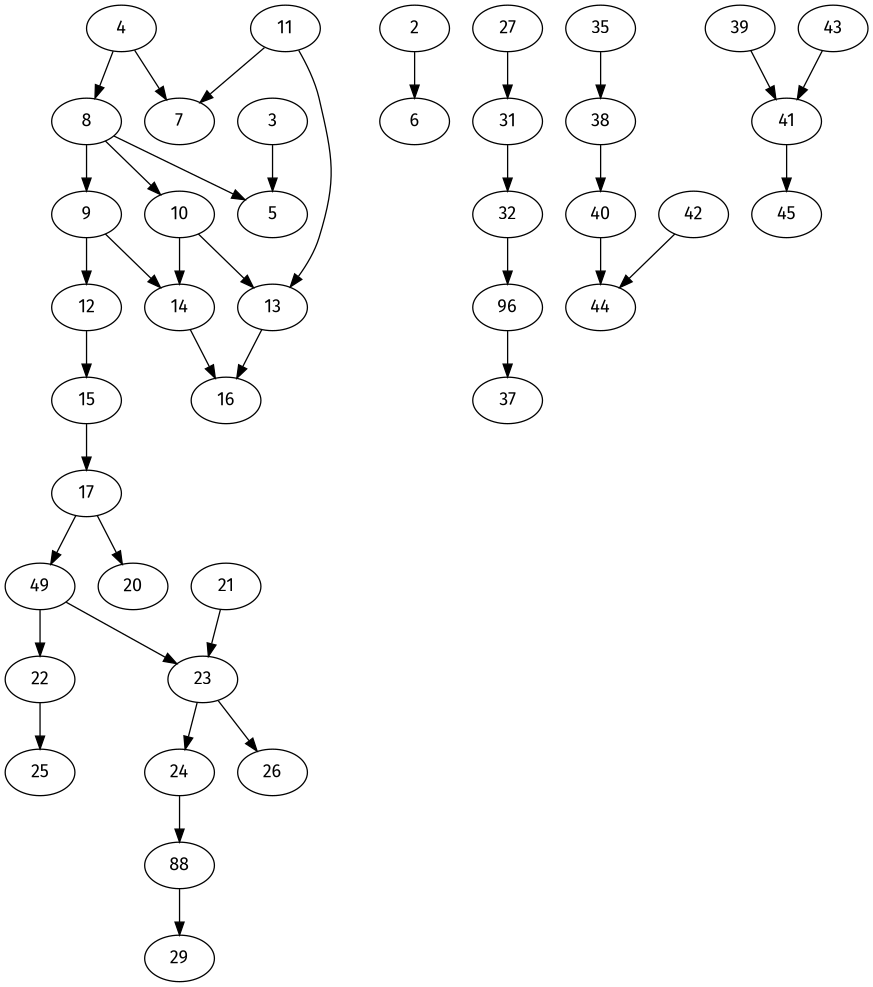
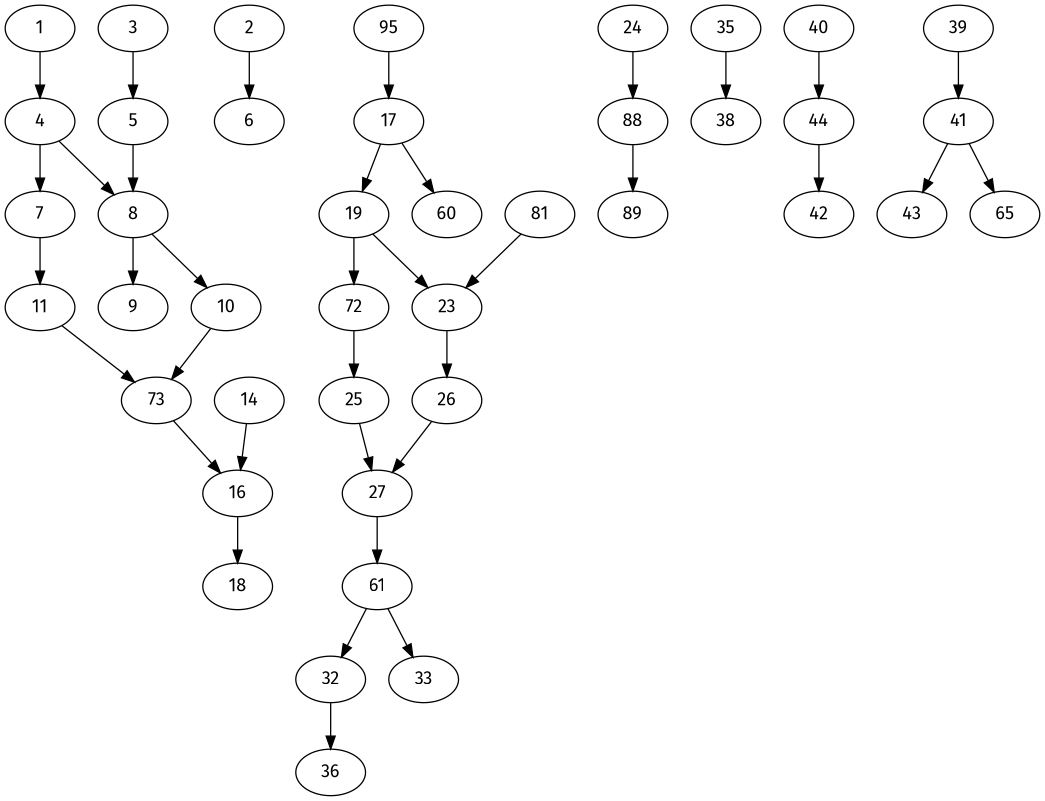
node "1": added
edge "43" -> "41": reversed
edge "11" -> "7": reversed
node "31": label "31" -> "61"
edge "38" -> "40": removed
edge "8" -> "5": reversed
node "45": label "45" -> "65"
edge "10" -> "14": removed
edge "9" -> "14": removed
edge "42" -> "44": reversed
node "12": removed
node "13": label "13" -> "73"
node "96": label "96" -> "36"
node "15": label "15" -> "95"
node "37": removed
edge "25" -> "27": added
edge "26" -> "27": added
node "49": label "49" -> "19"
node "20": label "20" -> "60"
node "21": label "21" -> "81"
node "18": added
node "22": label "22" -> "72"
node "33": added
edge "23" -> "24": removed
node "29": label "29" -> "89"
